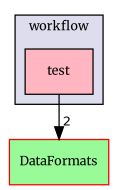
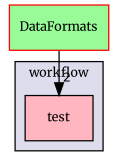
edge "test" -> "DataFormats": reversed
